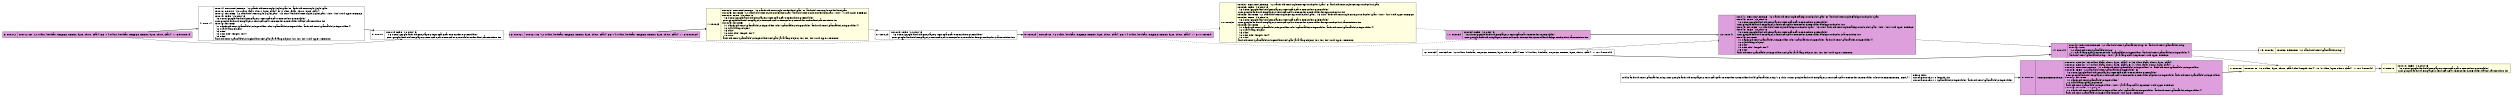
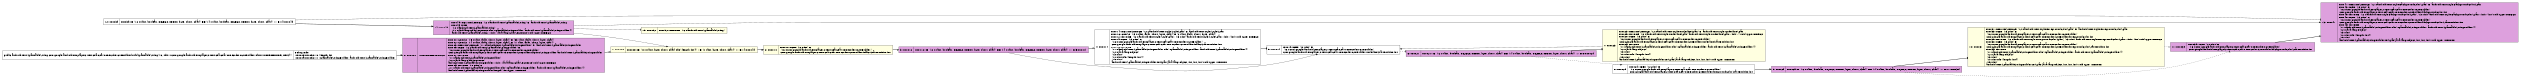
edge "7: 0x0023" -> "8: 0x002d": now "7: 0x0023" -> "5: 0x001f"
edge "9: 0x002f" -> "10: 0x0031": style dashed -> bold
edge "13: 0x0041" -> "14: 0x004d": reversed
edge "2: 0x0010" -> "3: 0x0012": added
